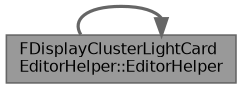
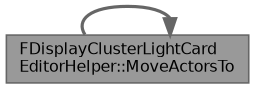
node "FDisplayClusterLightCard EditorHelper::EditorHelper": label "FDisplayClusterLightCard EditorHelper::EditorHelper" -> "FDisplayClusterLightCard EditorHelper::MoveActorsTo"
